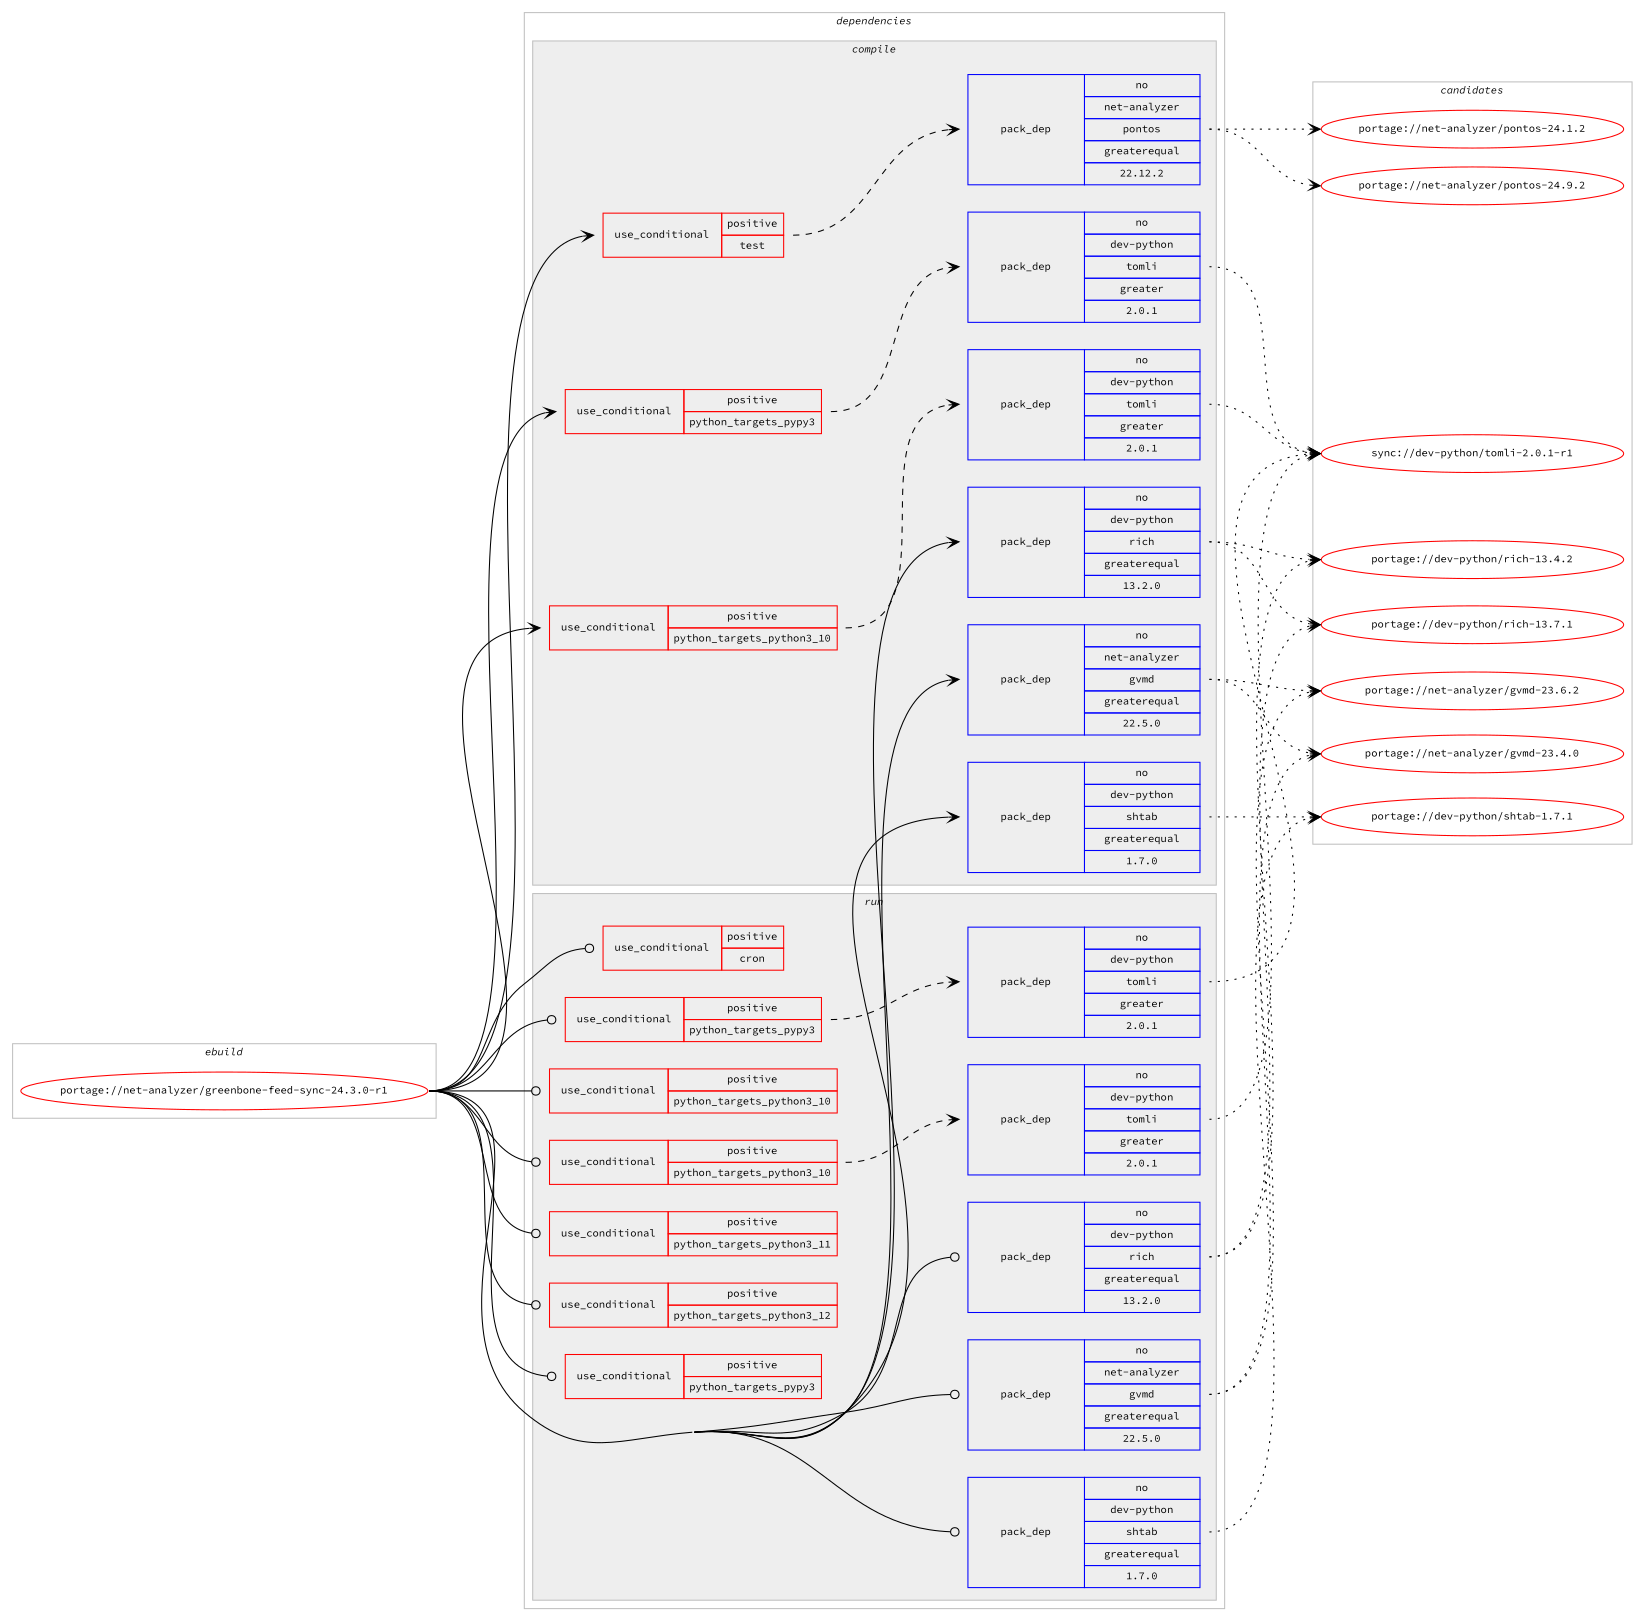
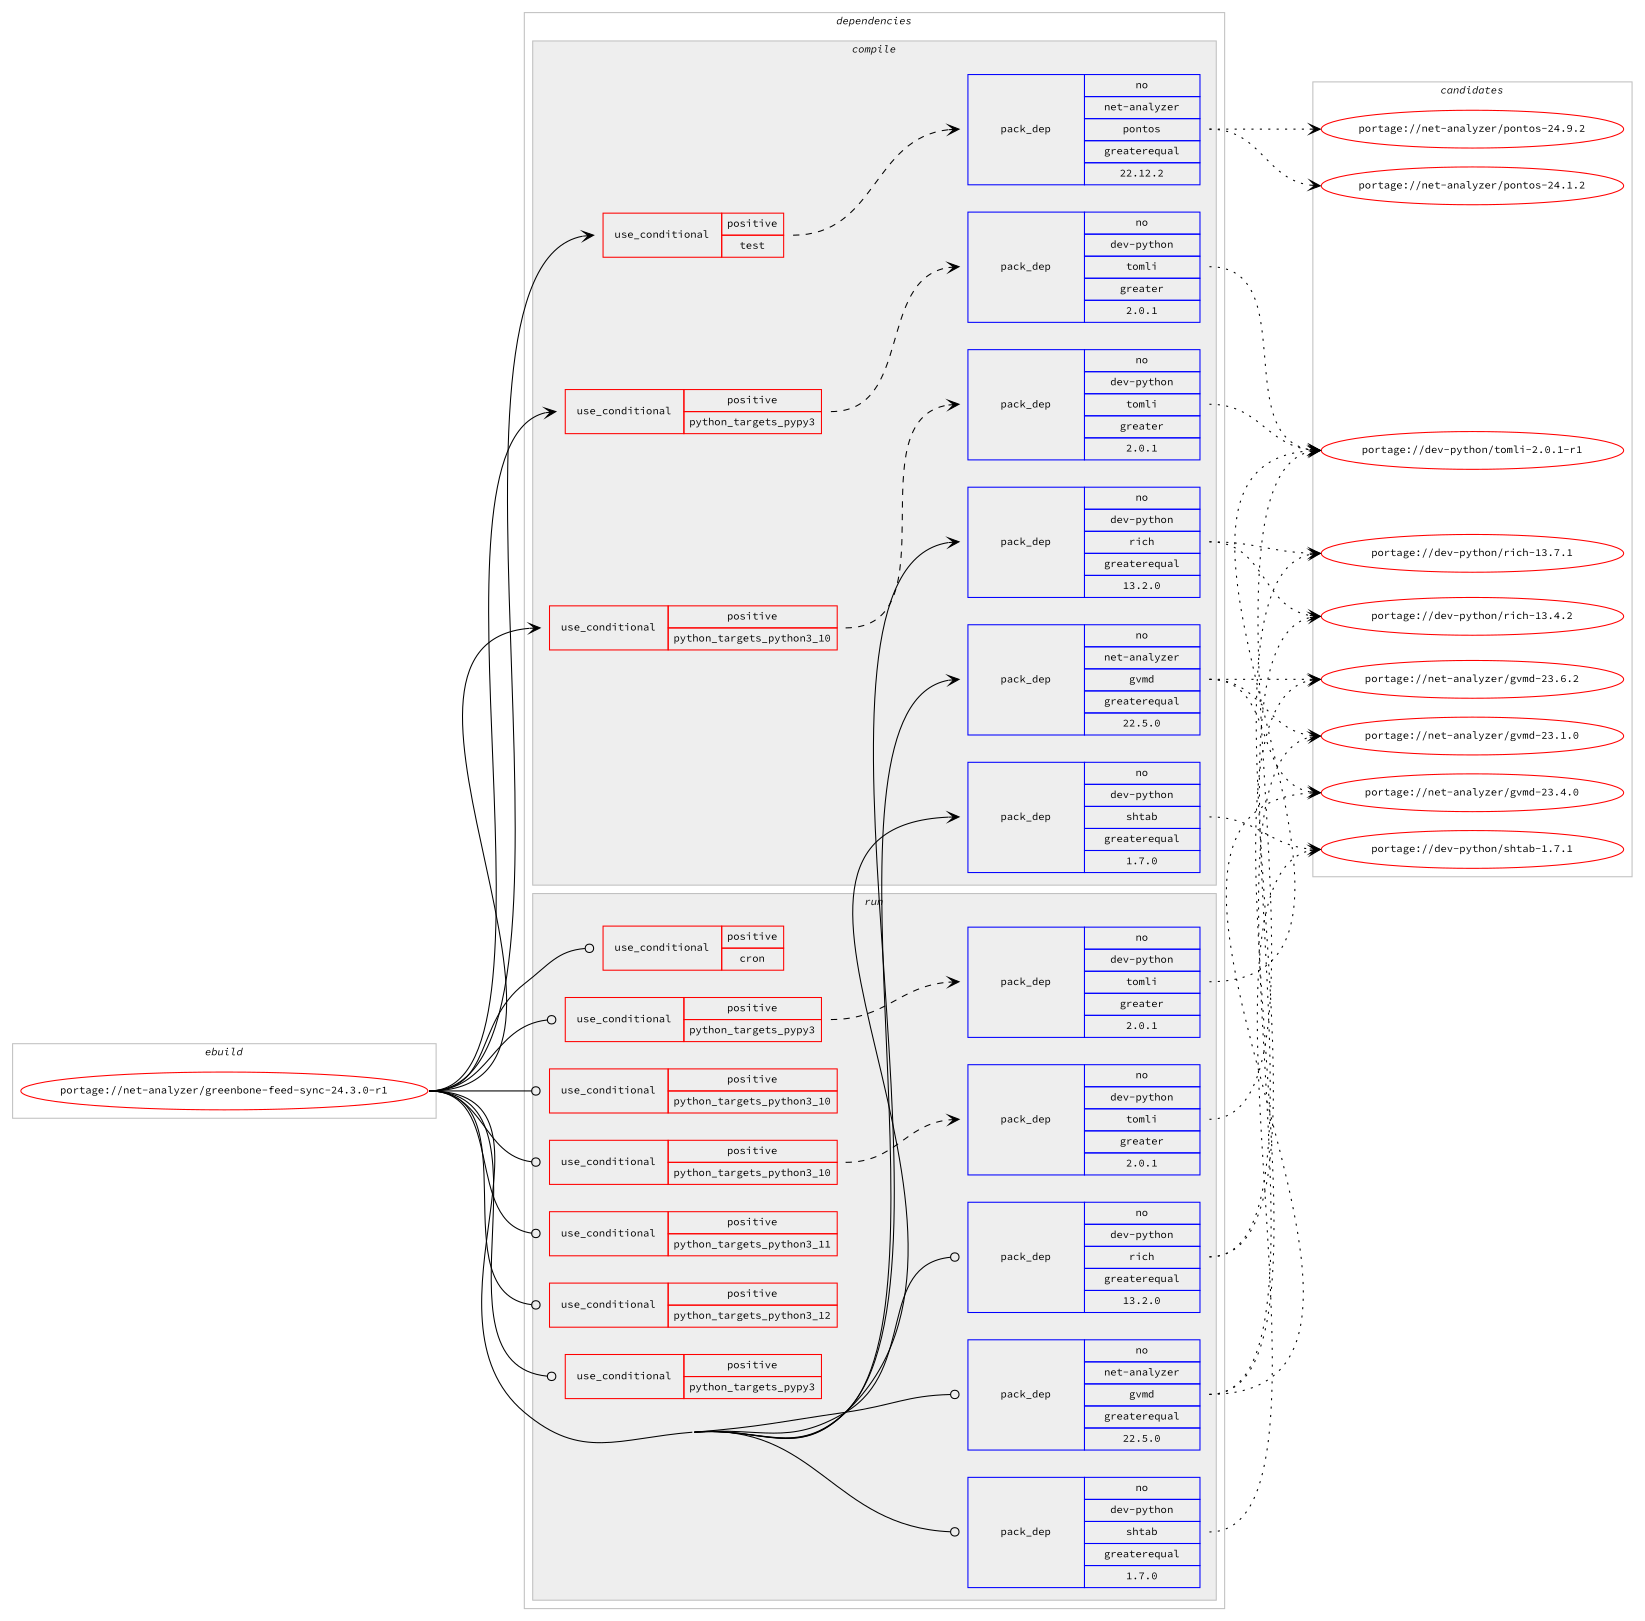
node "sync://dev-python/tomli-2.0.1-r1": label "sync://dev-python/tomli-2.0.1-r1" -> "portage://dev-python/tomli-2.0.1-r1"
node "portage://net-analyzer/gvmd-23.1.0": added
